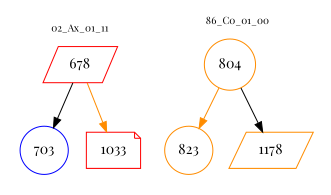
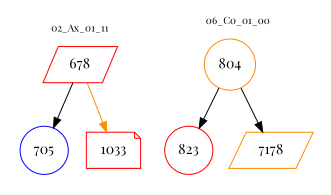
cluster "86_C0_01_00": label "86_C0_01_00" -> "06_C0_01_00"
edge "804" -> "823": color darkorange -> black
node "703": label "703" -> "705"
node "823": color darkorange -> red
node "1178": label "1178" -> "7178"
